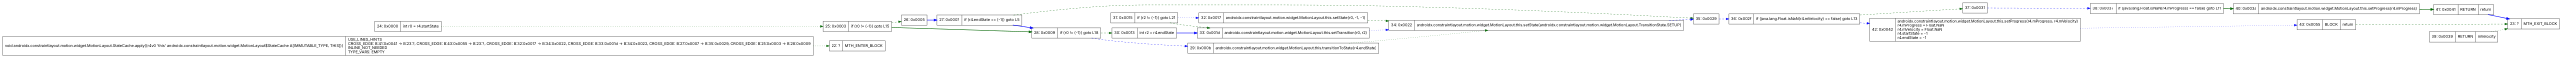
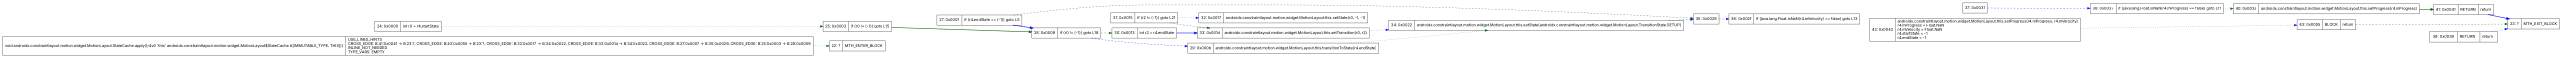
edge "38: 0x0037" -> "40: 0x003a": style bold -> dotted
edge "36: 0x002f" -> "37: 0x0031": removed
node "26: 0x0005": removed
edge "32: 0x0017" -> "34: 0x0022": removed
edge "36: 0x002f" -> "42: 0x0042": removed
edge "39: 0x0039" -> "23: ?": color darkgreen -> blue
node "39: 0x0039": text "mVelocity" -> "return"
